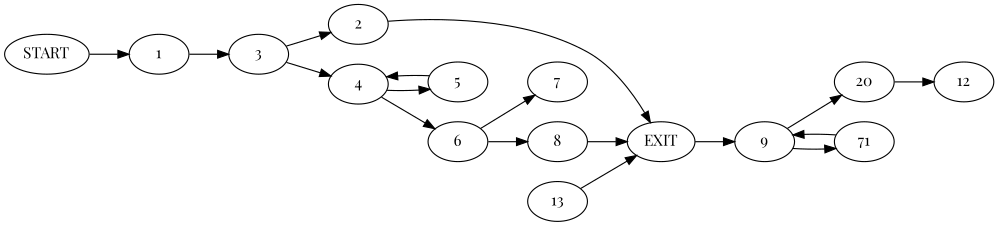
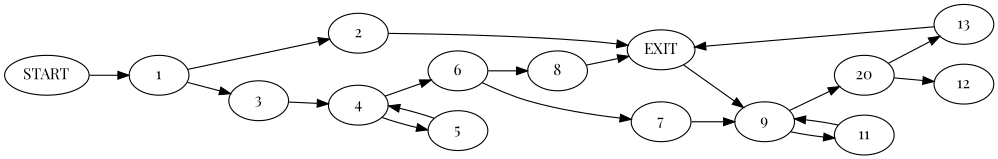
edge "3" -> "2": now "1" -> "2"
edge "20" -> "13": added
edge "7" -> "9": added
node "71": label "71" -> "11"
